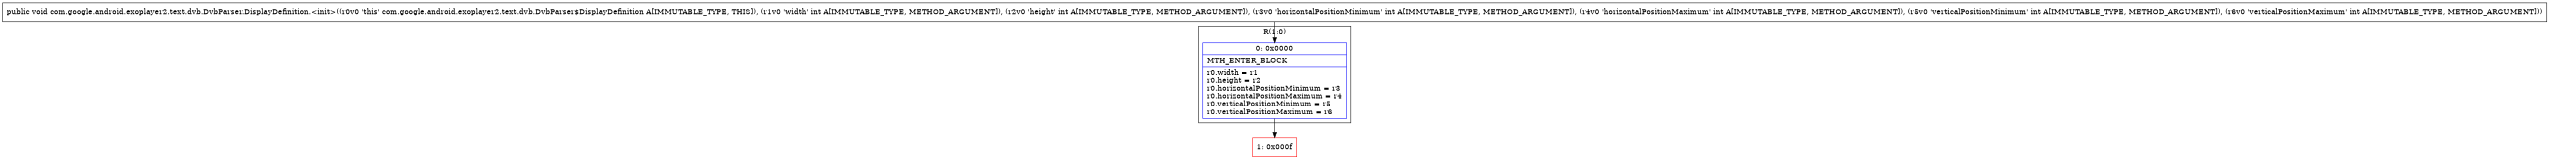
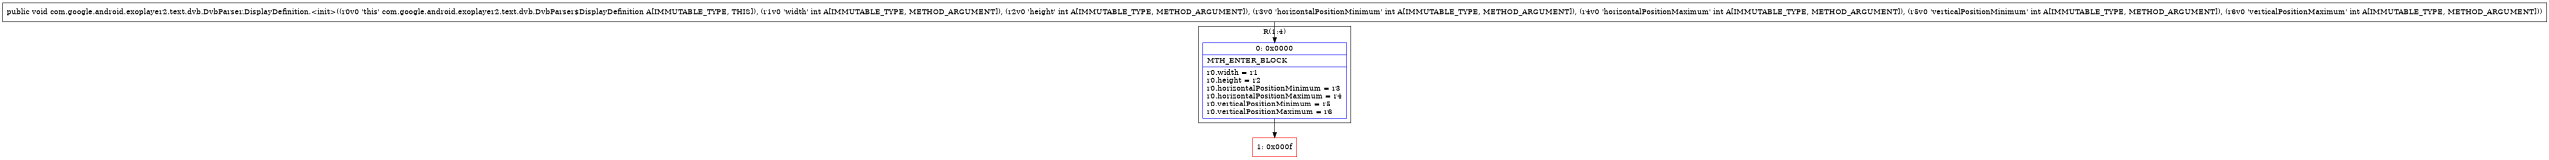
cluster "R(1:0)": label "R(1:0)" -> "R(1:4)"
